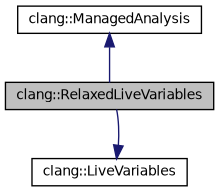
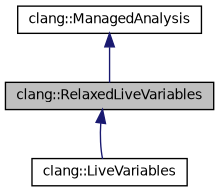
edge "clang::RelaxedLiveVariables" -> "clang::LiveVariables": reversed
